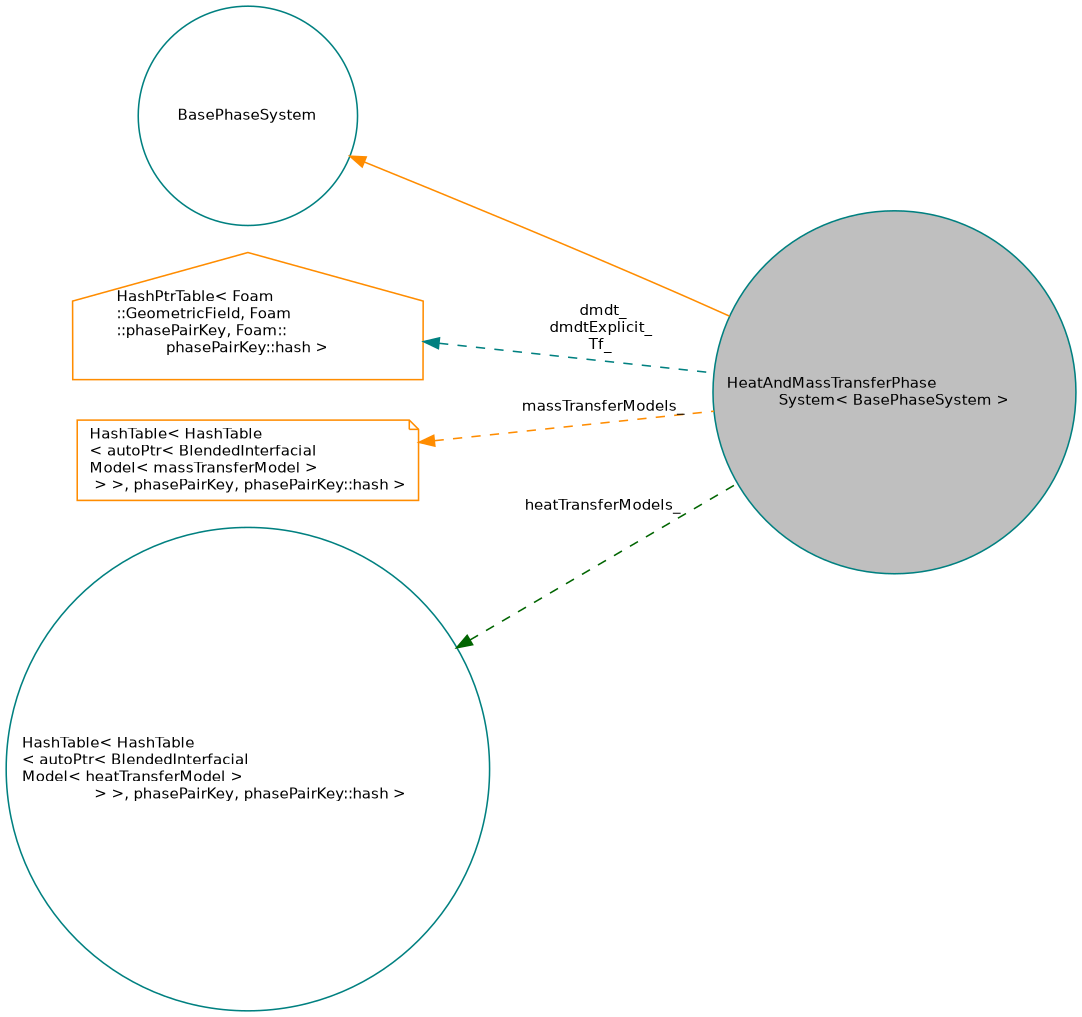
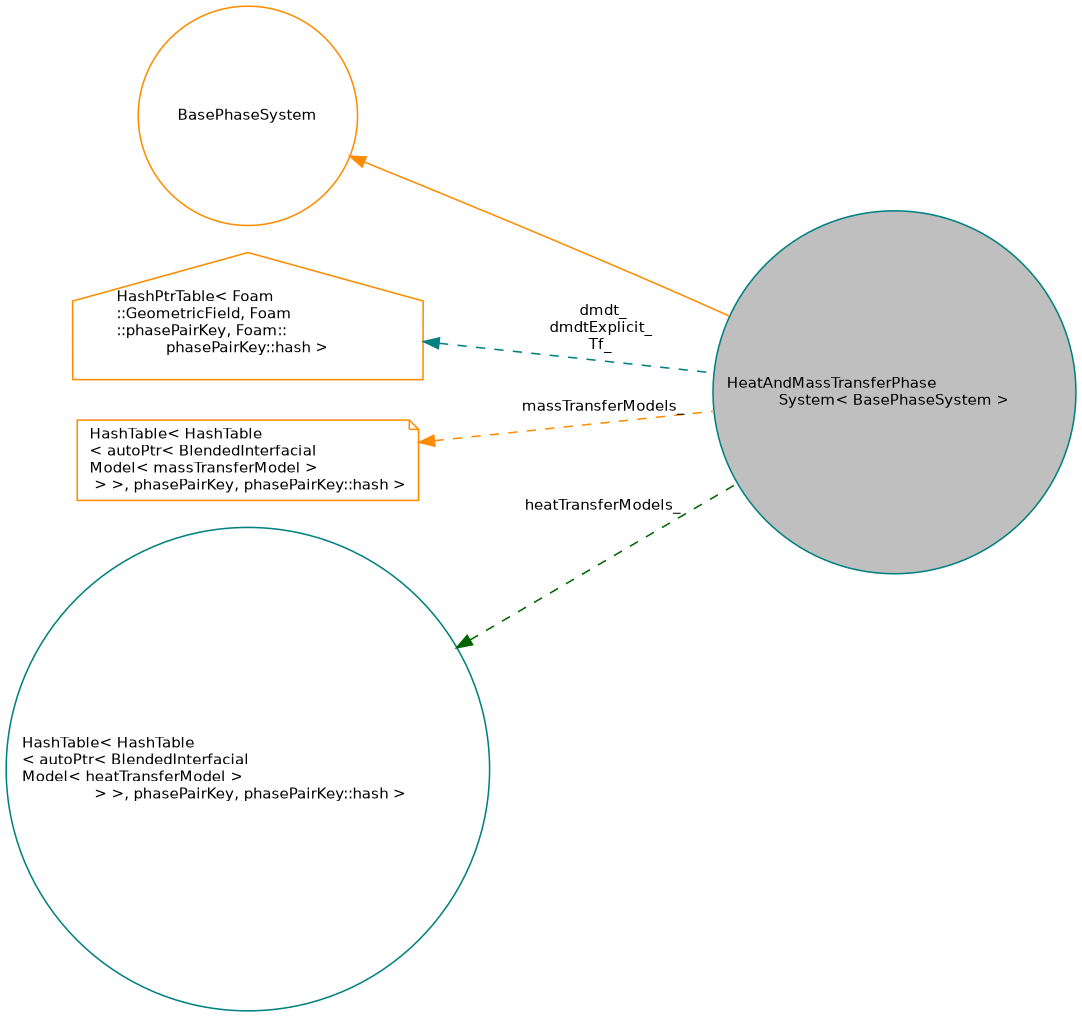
node "BasePhaseSystem": color teal -> darkorange
